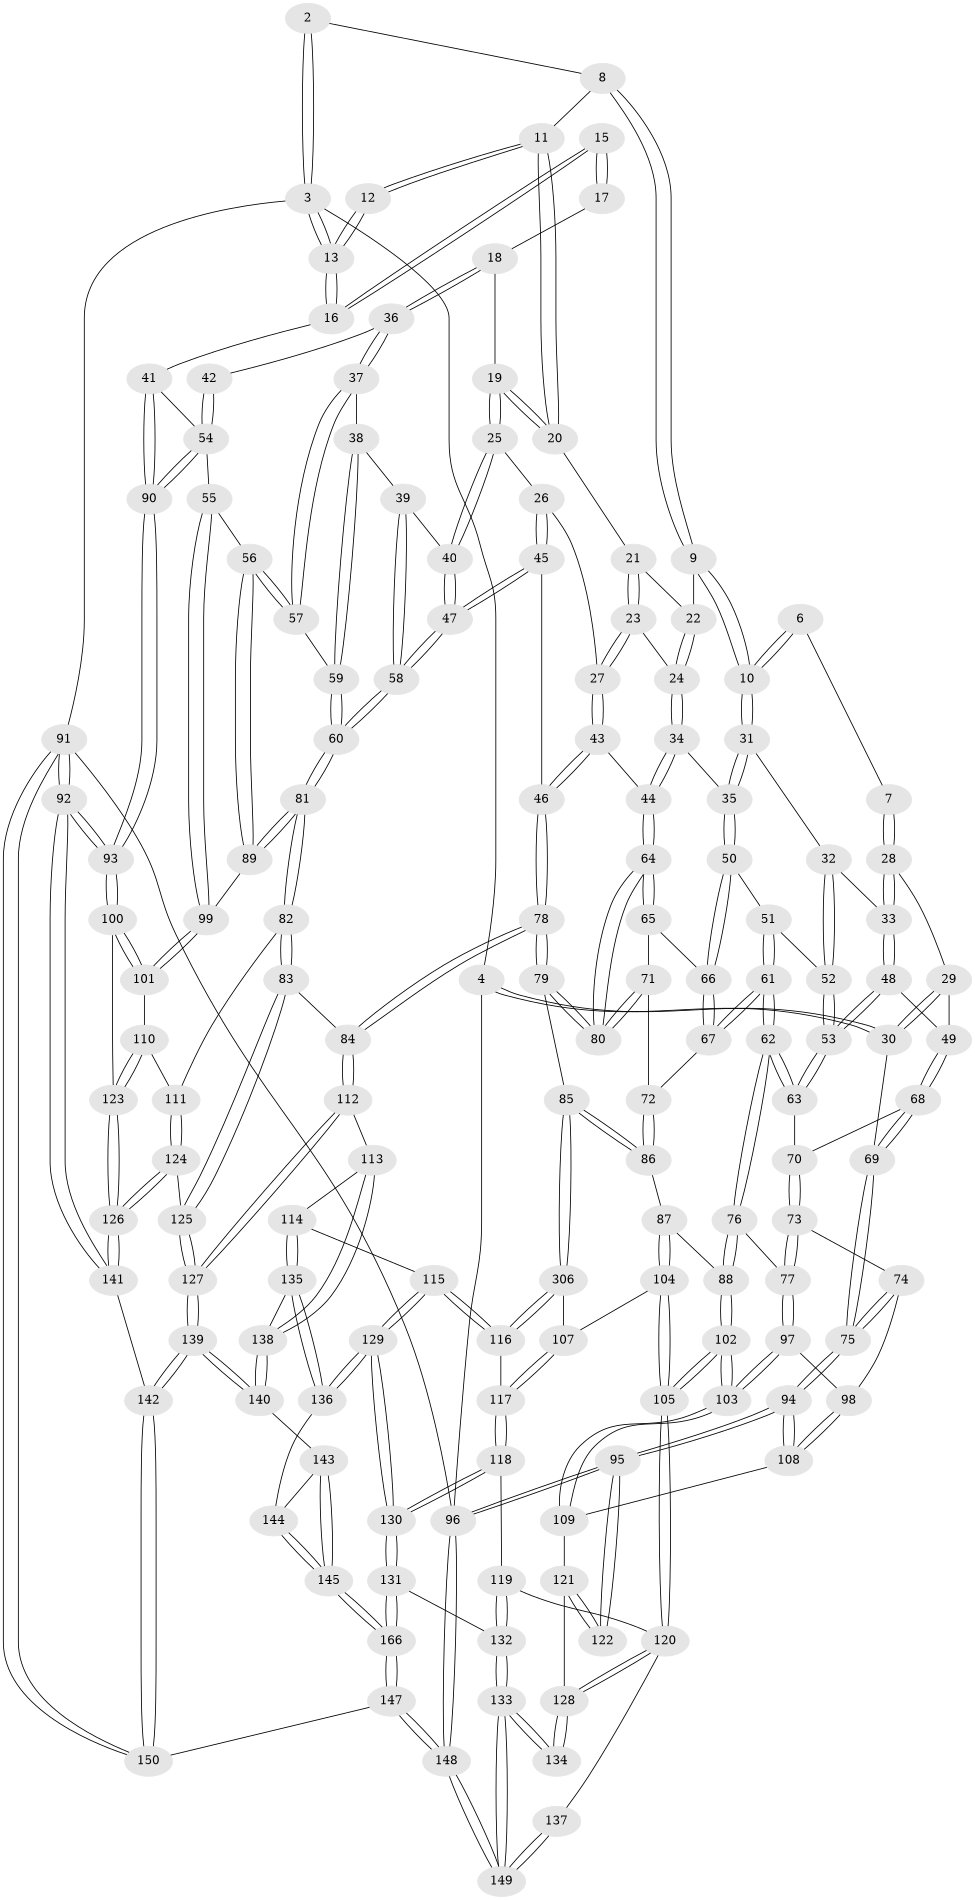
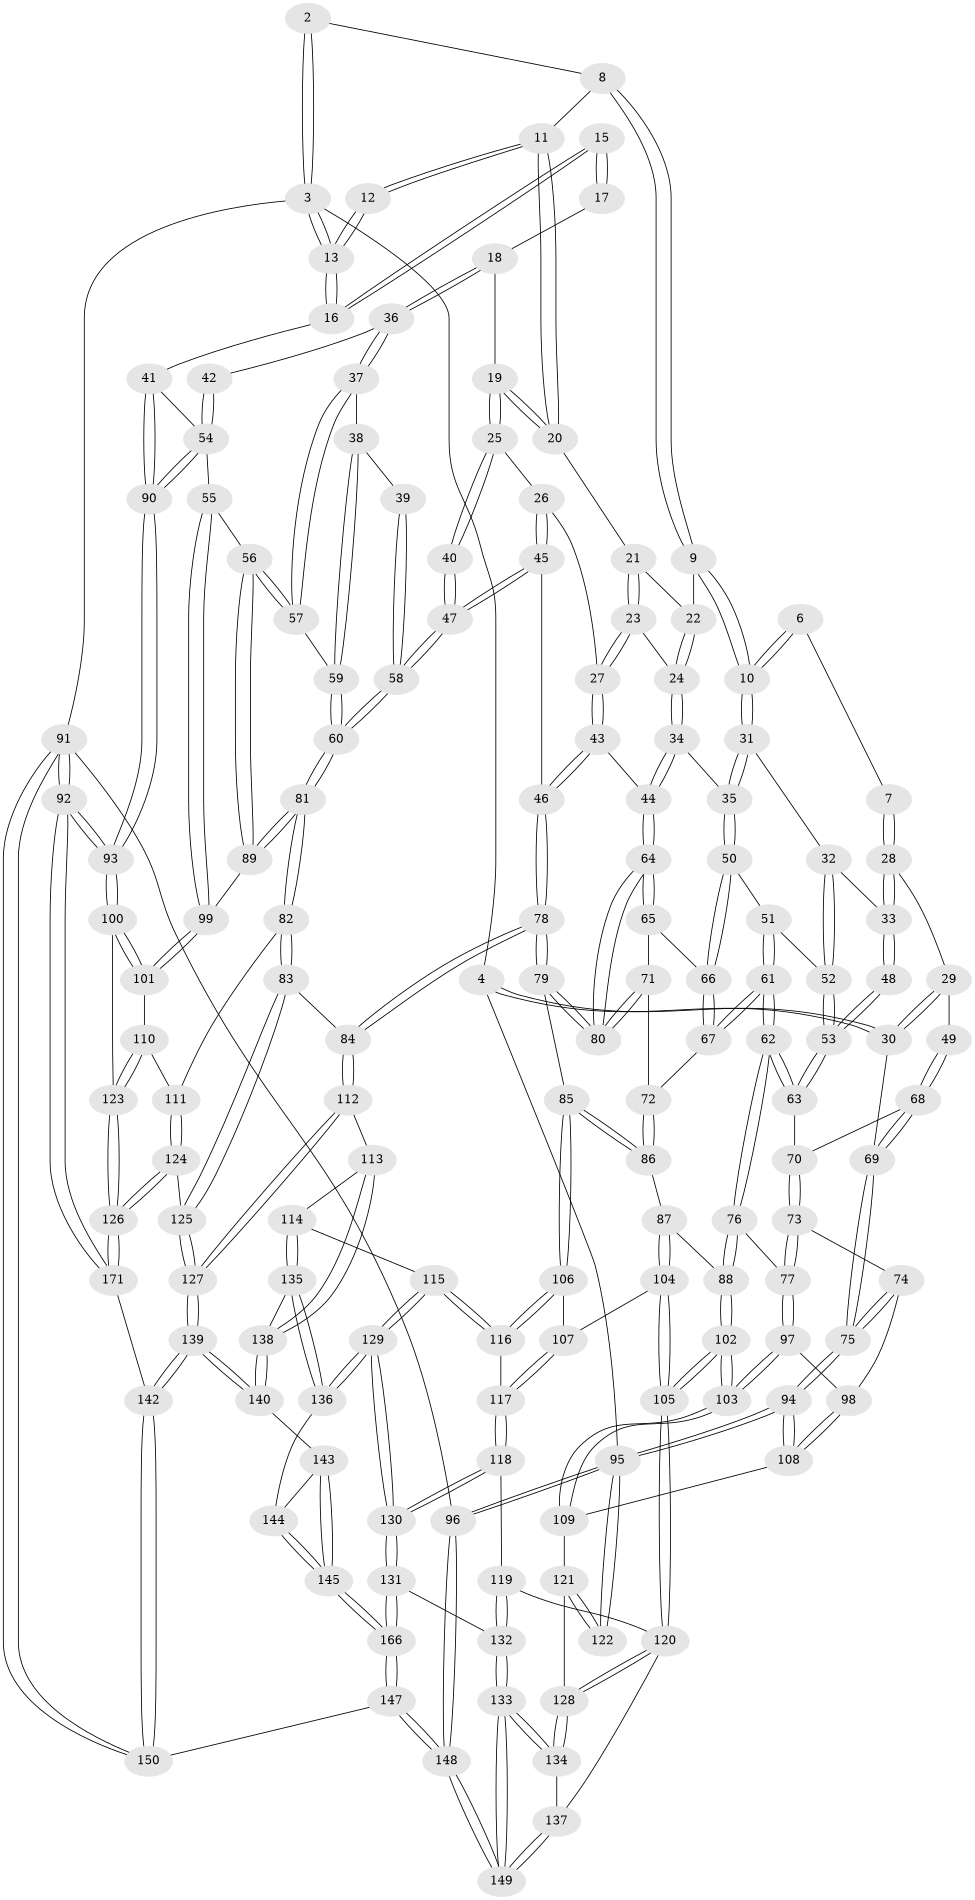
edge "39" -- "40": removed
edge "48" -- "49": removed
edge "4" -- "96": now "4" -- "95"
node "141": label "141" -> "171"
node "306": label "306" -> "106"
edge "134" -- "137": added
